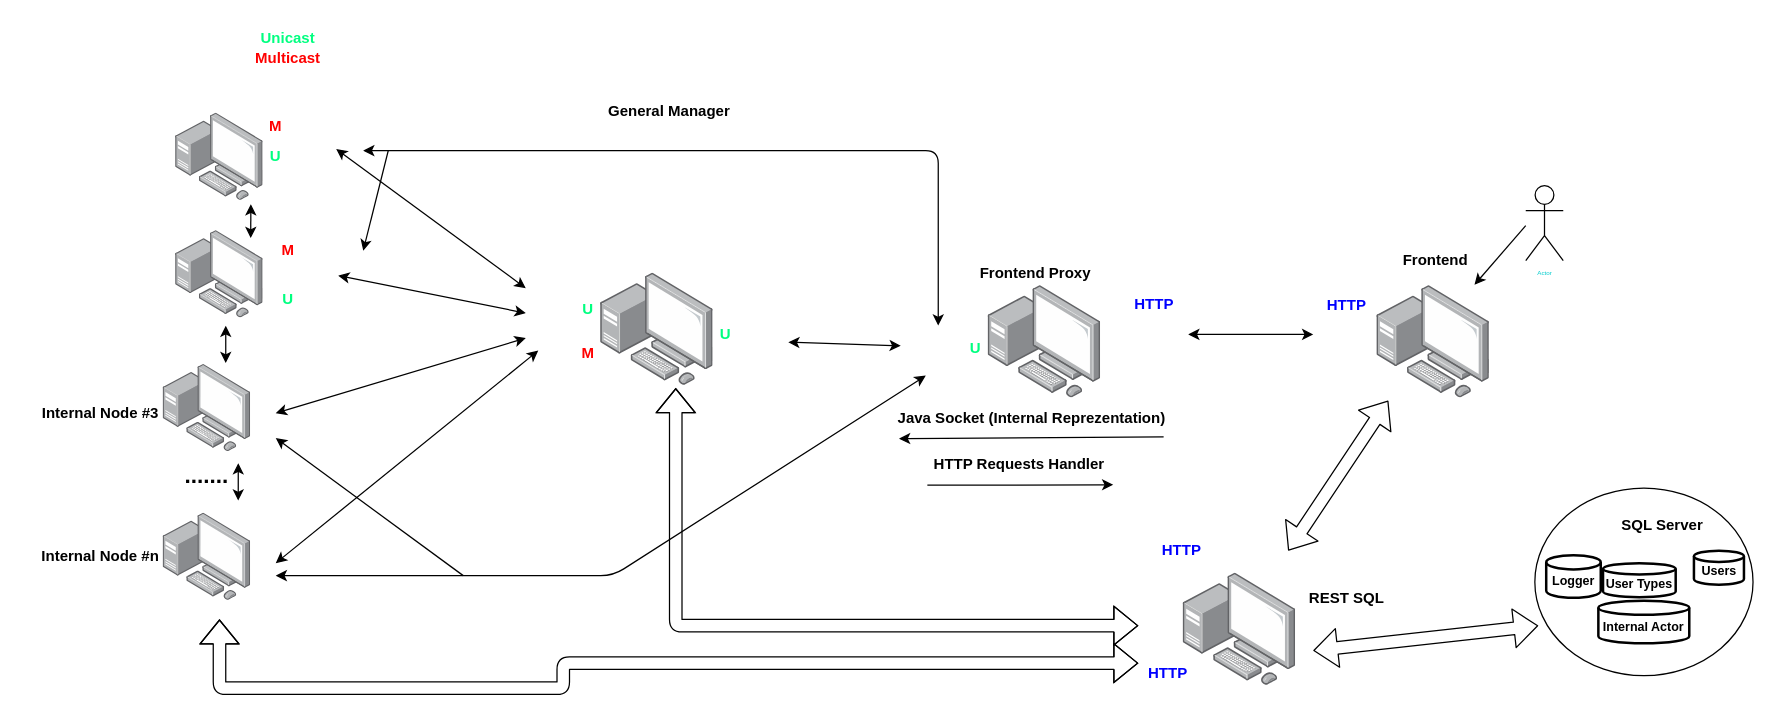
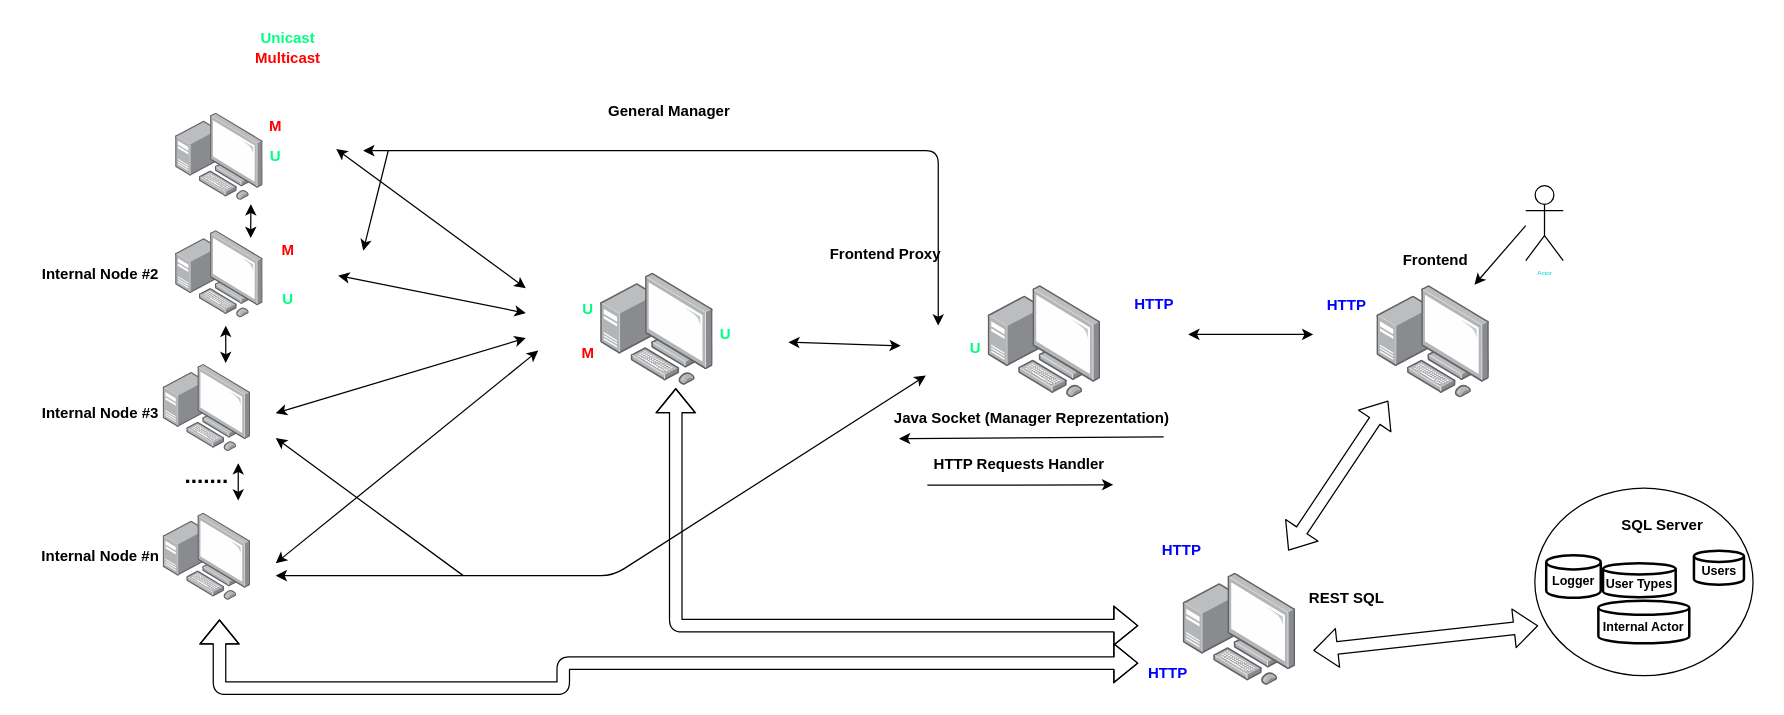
node "Frontend Proxy": moved (1036, 273) -> (886, 254)
node "Internal Node #2": added
node "Java Socket (Internal Reprezentation)": label "Java Socket (Internal Reprezentation)" -> "Java Socket (Manager Reprezentation)"
